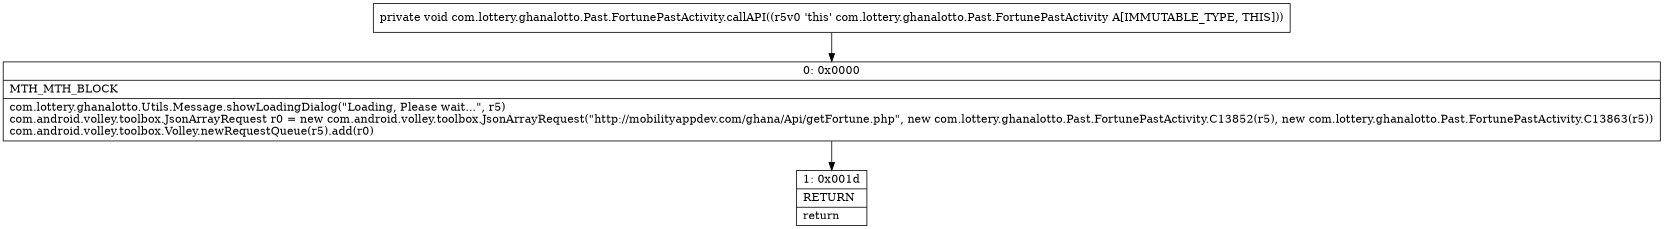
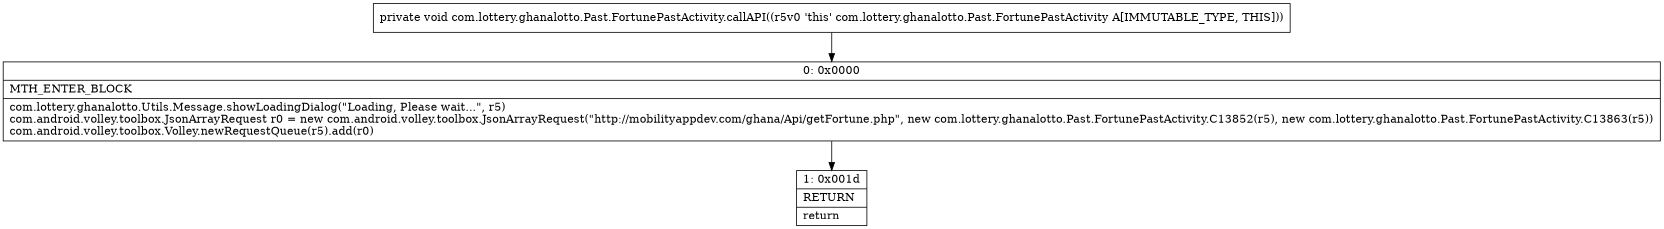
node "0: 0x0000": text "MTH_MTH_BLOCK" -> "MTH_ENTER_BLOCK"
